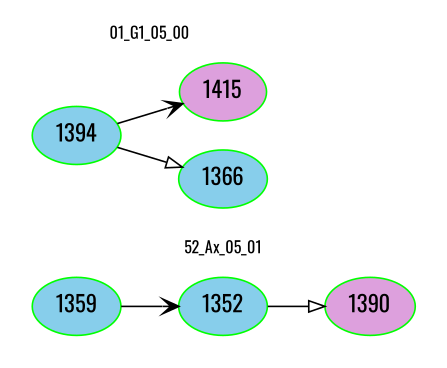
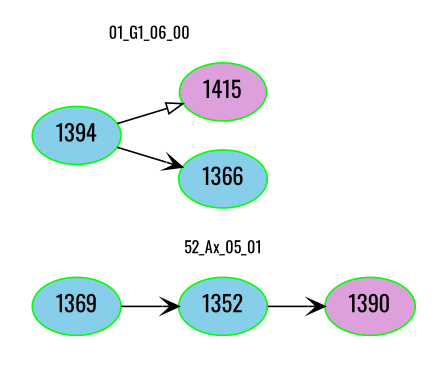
cluster "01_G1_05_00": label "01_G1_05_00" -> "01_G1_06_00"
edge "1394" -> "1415": arrowhead vee -> onormal
edge "1394" -> "1366": arrowhead onormal -> vee
node "1359": label "1359" -> "1369"
edge "1352" -> "1390": arrowhead onormal -> vee
